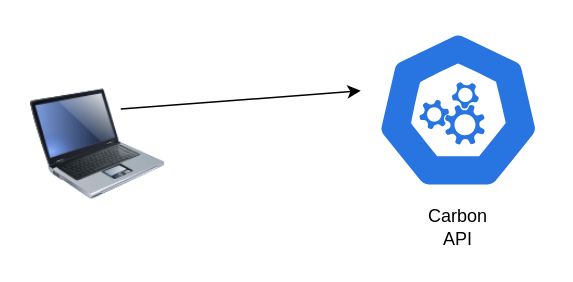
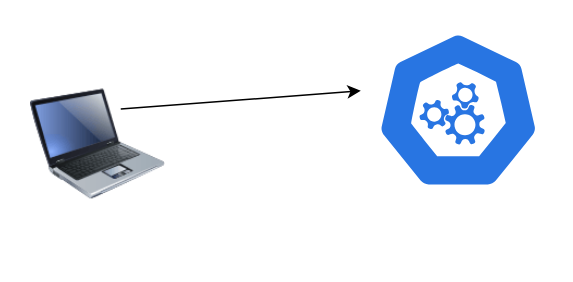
node "Carbon API": removed
